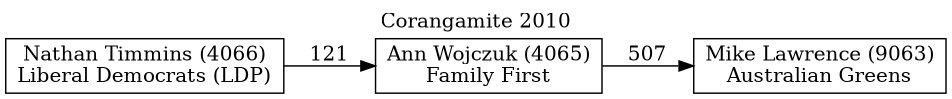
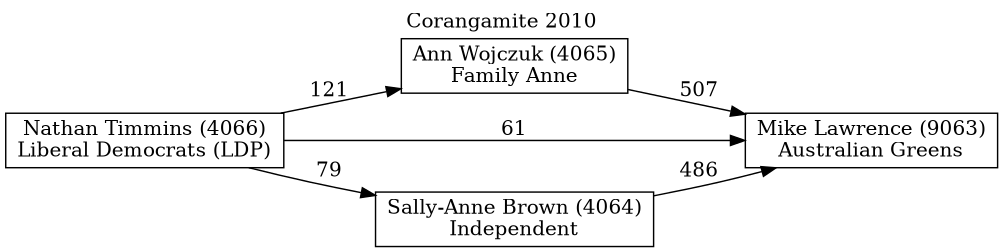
node "Ann Wojczuk (4065) Family First": label "Ann Wojczuk (4065) Family First" -> "Ann Wojczuk (4065) Family Anne"
edge "Nathan Timmins (4066) Liberal Democrats (LDP)" -> "Mike Lawrence (9063) Australian Greens": added, label "61"
node "Sally-Anne Brown (4064) Independent": added
